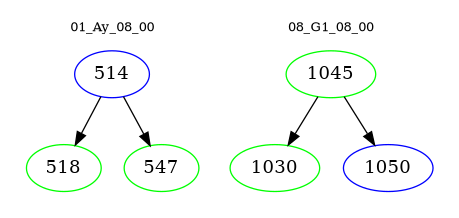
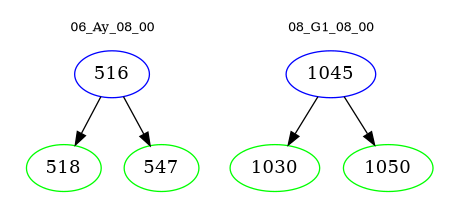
cluster "01_Ay_08_00": label "01_Ay_08_00" -> "06_Ay_08_00"
node "514": label "514" -> "516"
node "1045": color green -> blue
node "1050": color blue -> green
